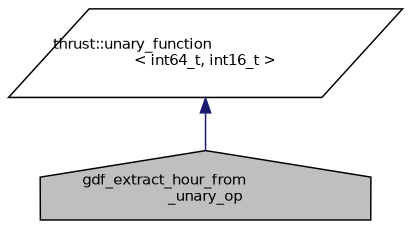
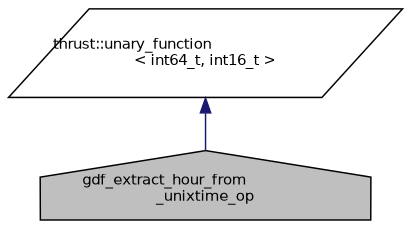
node "gdf_extract_hour_from _unary_op": label "gdf_extract_hour_from _unary_op" -> "gdf_extract_hour_from _unixtime_op"
